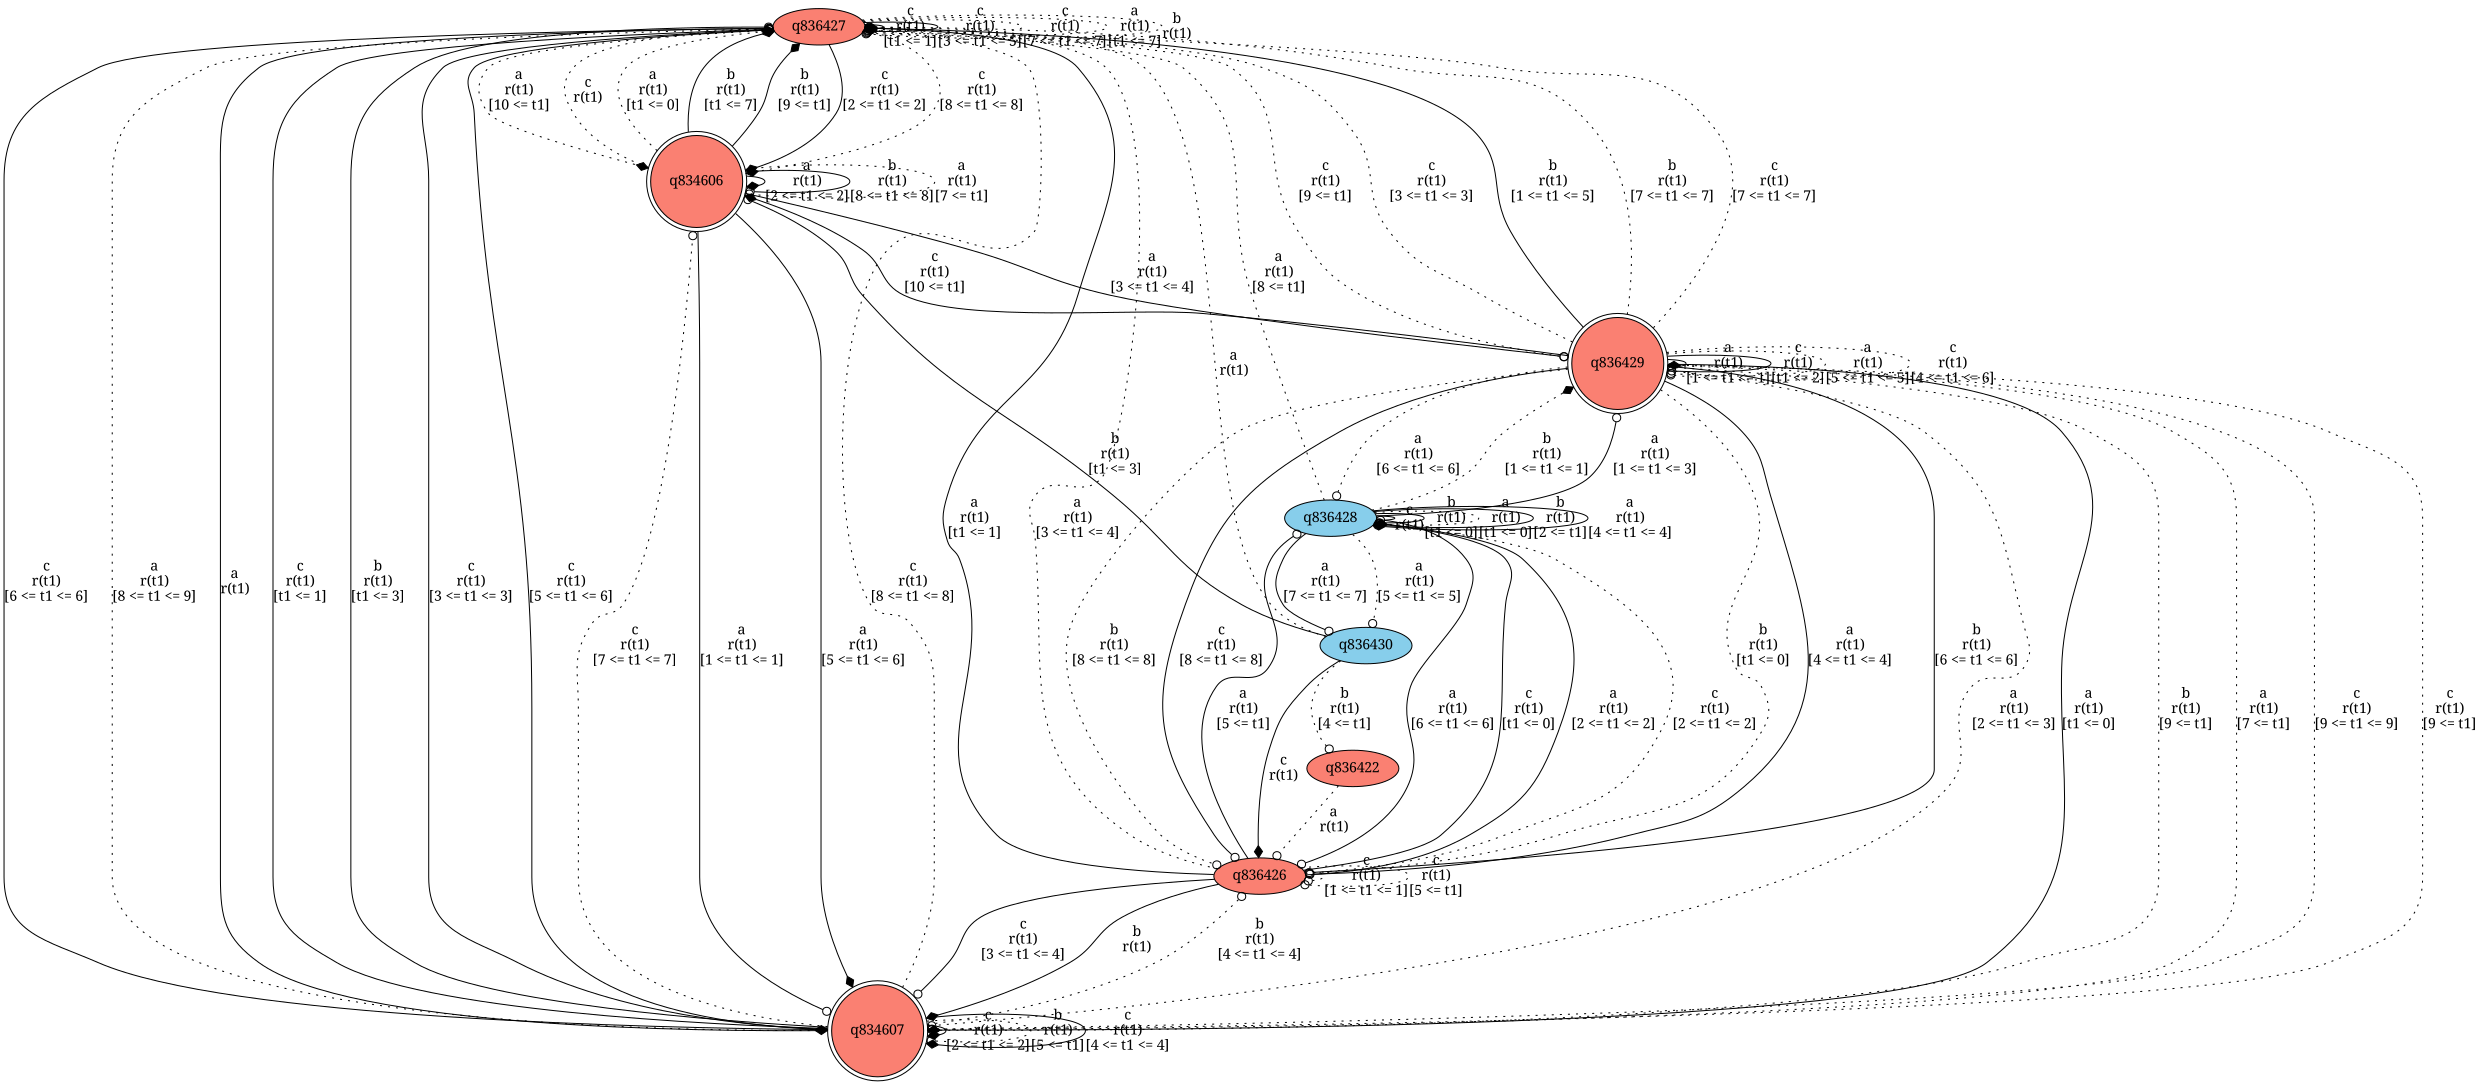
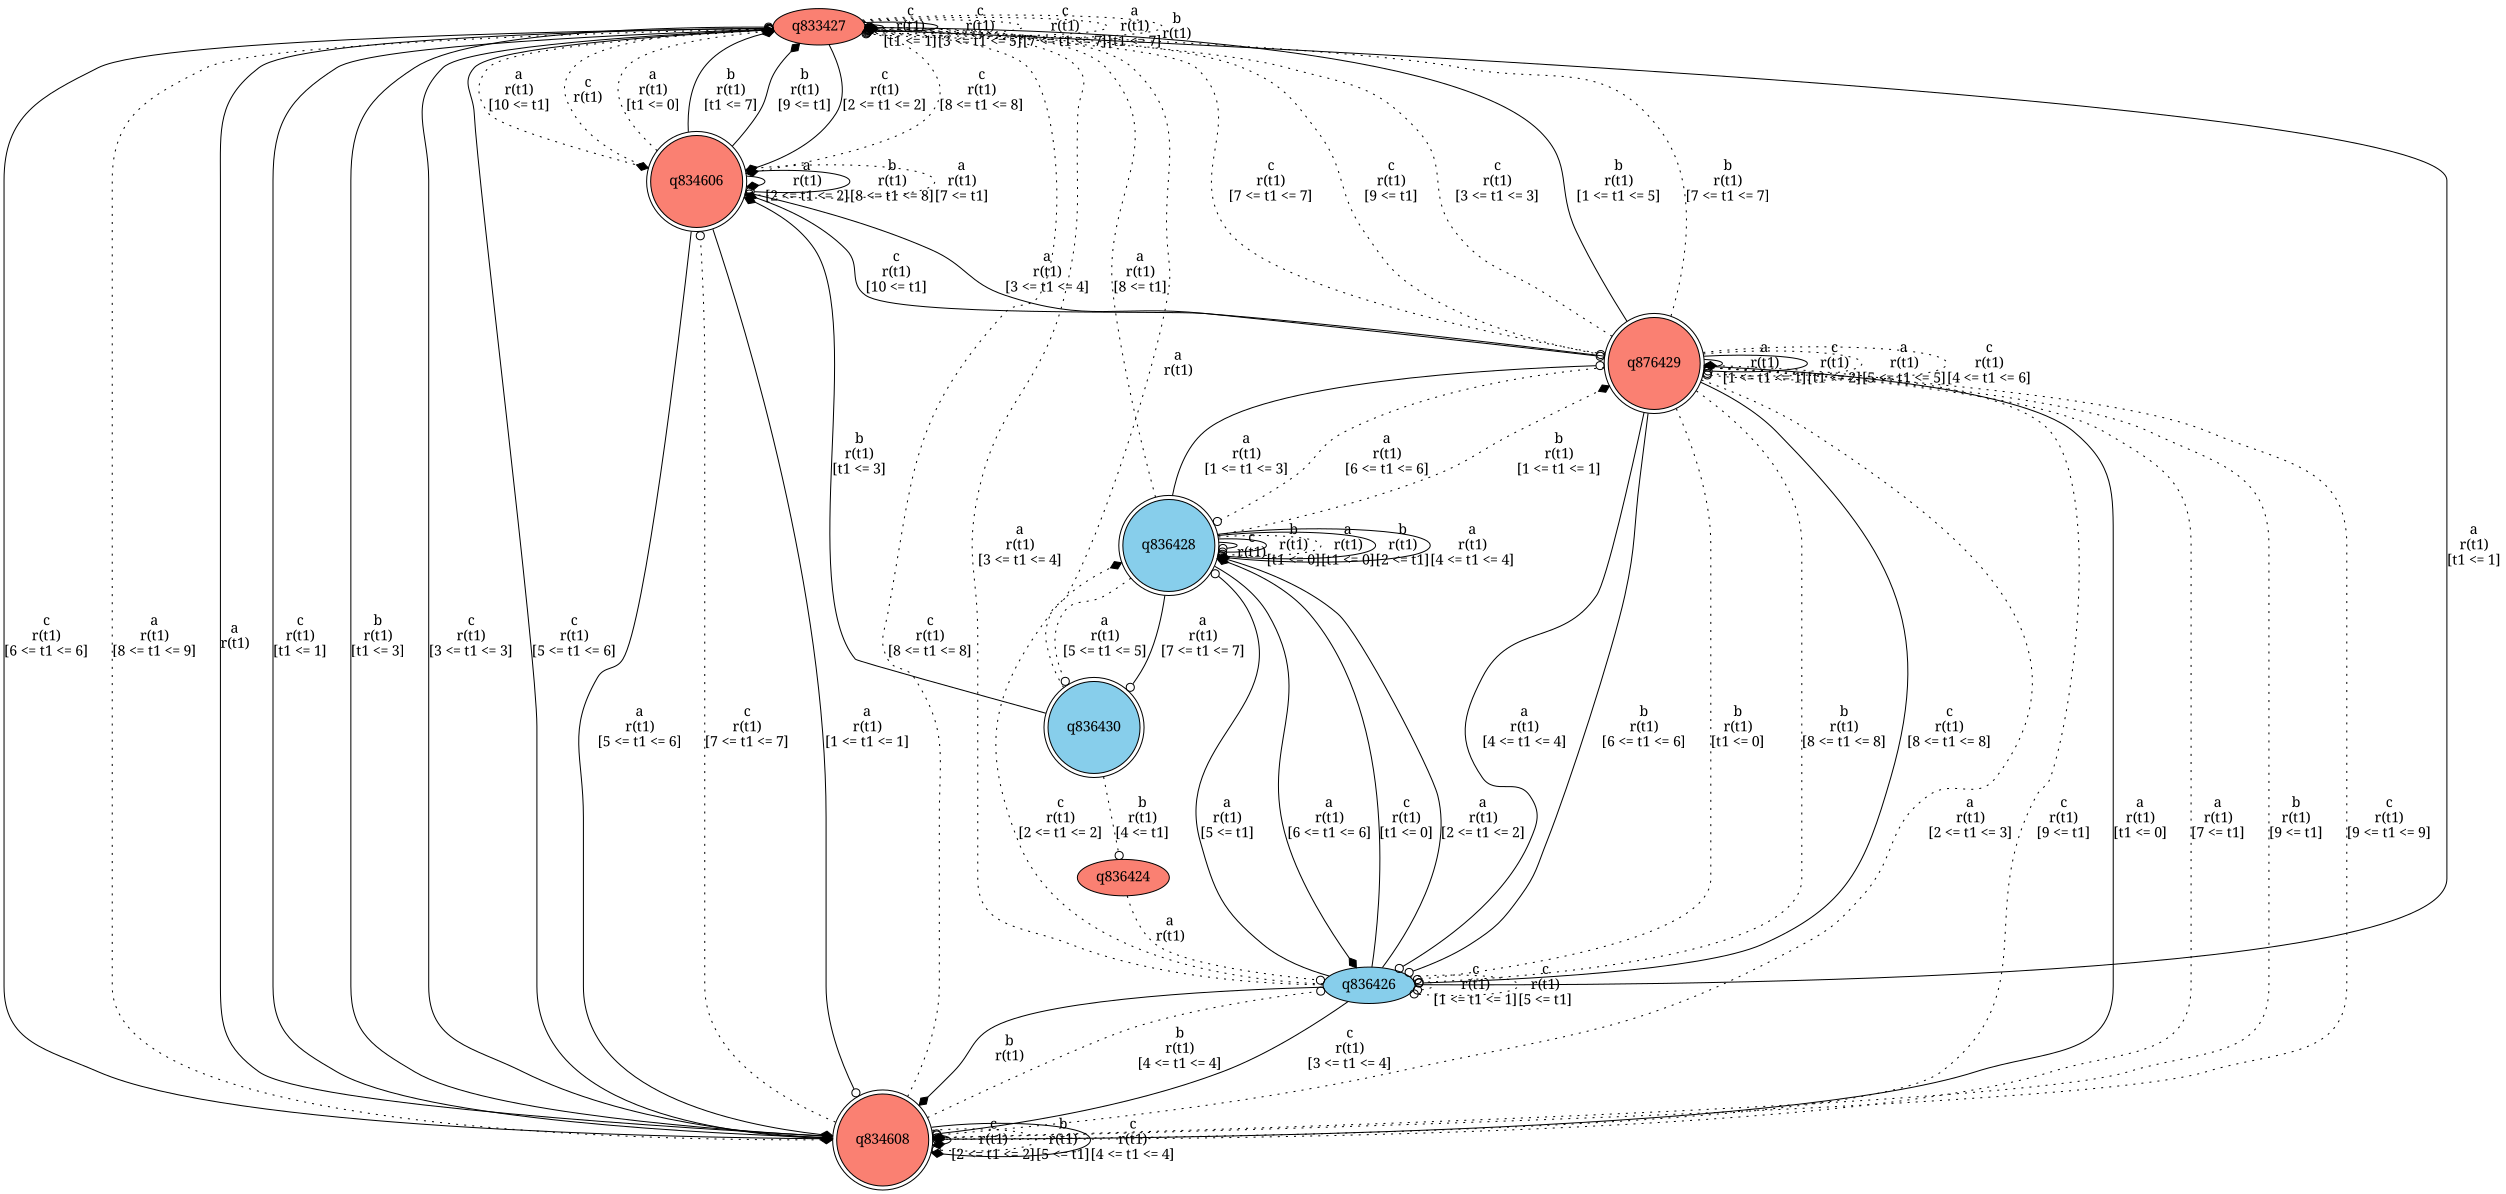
node "q836427": label "q836427" -> "q833427"
node "q836429": label "q836429" -> "q876429"
edge "q836430" -> "q834606": arrowhead odot -> diamond
node "q836428": shape ellipse -> doublecircle
node "q836430": shape ellipse -> doublecircle
edge "q836428" -> "q836426": arrowhead odot -> diamond
edge "q836430" -> "q836426": removed, label "c r(t1)"
node "q836422": label "q836422" -> "q836424"
node "q836426": fillcolor salmon -> skyblue
node "q834607": label "q834607" -> "q834608"
